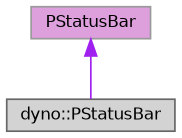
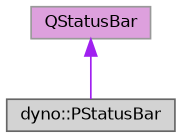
node "PStatusBar": label "PStatusBar" -> "QStatusBar"
